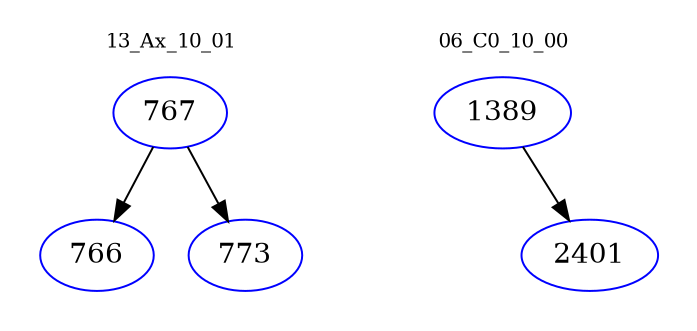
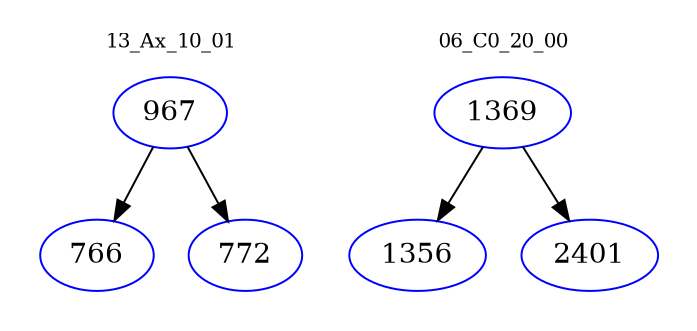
cluster "06_C0_10_00": label "06_C0_10_00" -> "06_C0_20_00"
node "767": label "767" -> "967"
node "1389": label "1389" -> "1369"
node "773": label "773" -> "772"
node "1356": added
